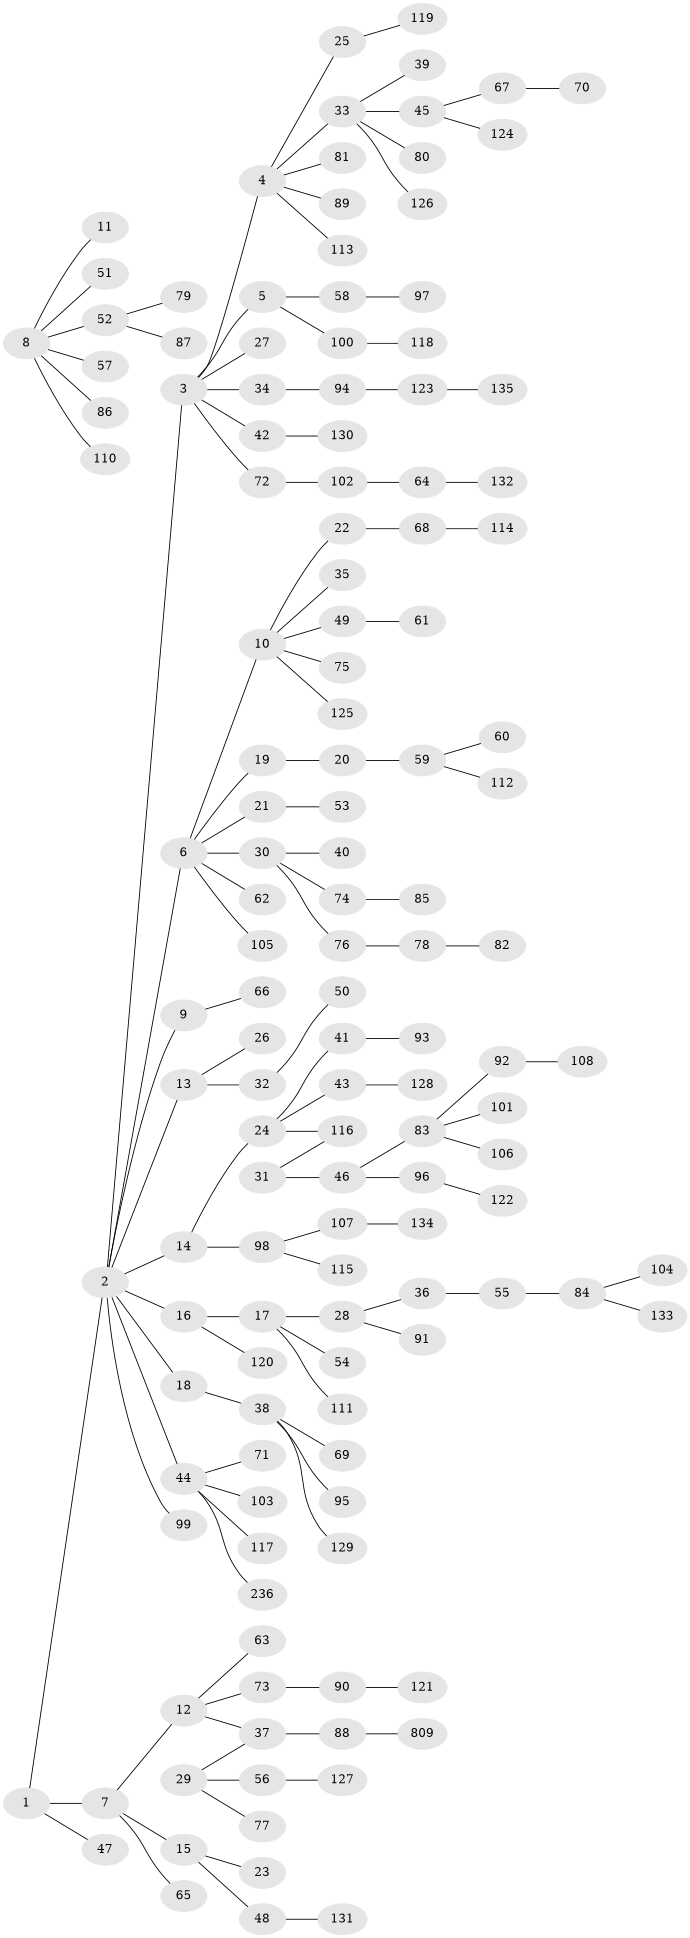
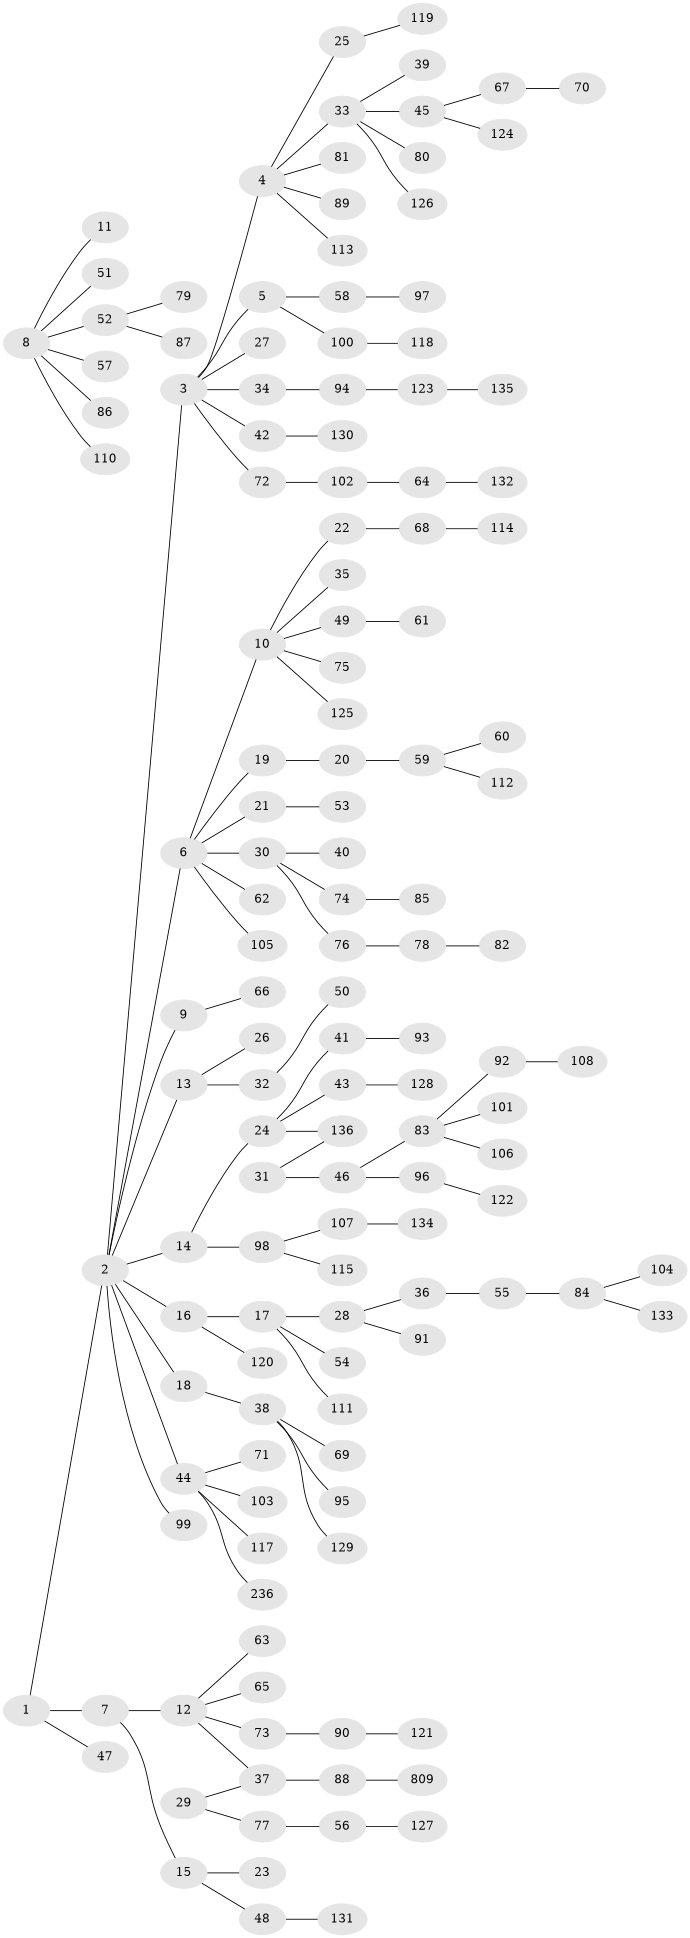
node "116": label "116" -> "136"
edge "29" -- "56": now "77" -- "56"
edge "7" -- "65": now "12" -- "65"
